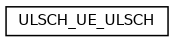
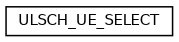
node "ULSCH_UE_ULSCH": label "ULSCH_UE_ULSCH" -> "ULSCH_UE_SELECT"
